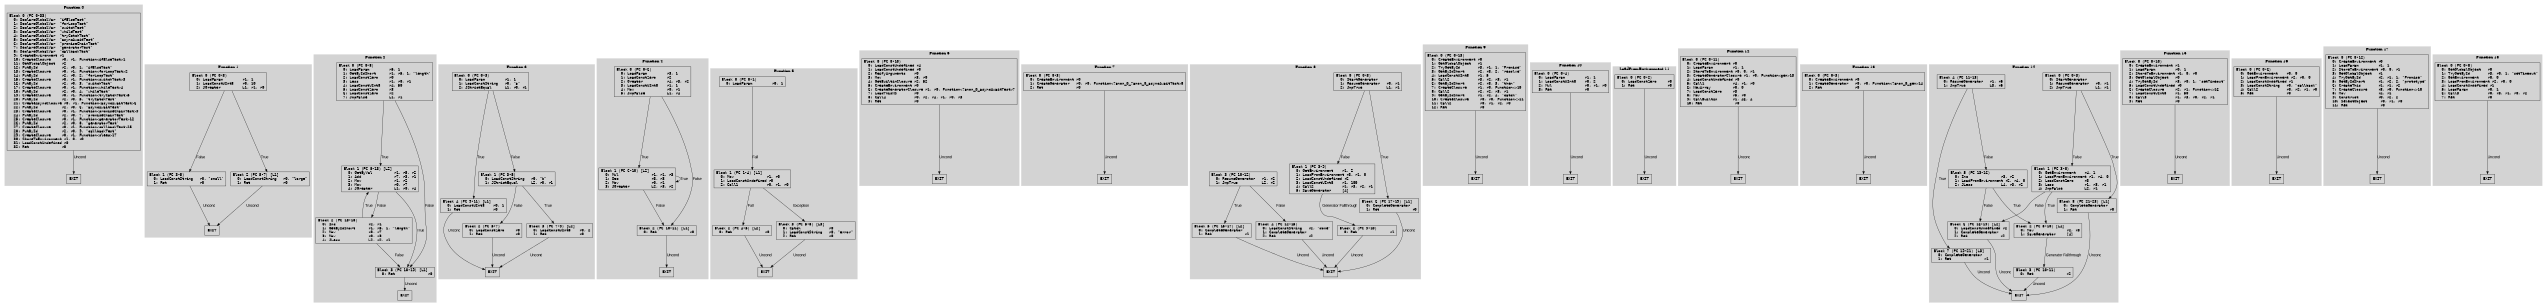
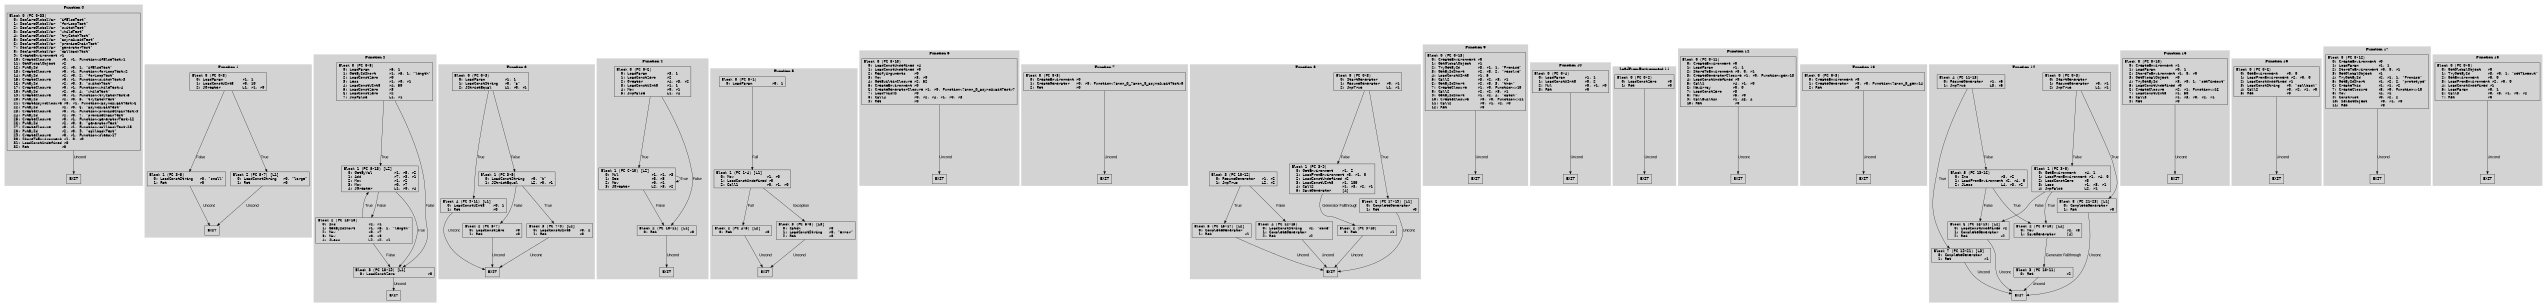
node "Block 3 (PC 18-19) [L1] 0: Ret               r0": label "Block 3 (PC 18-19) [L1] 0: Ret               r0" -> "Block 3 (PC 18-19) [L1] 0: LoadConstZero               r0"
